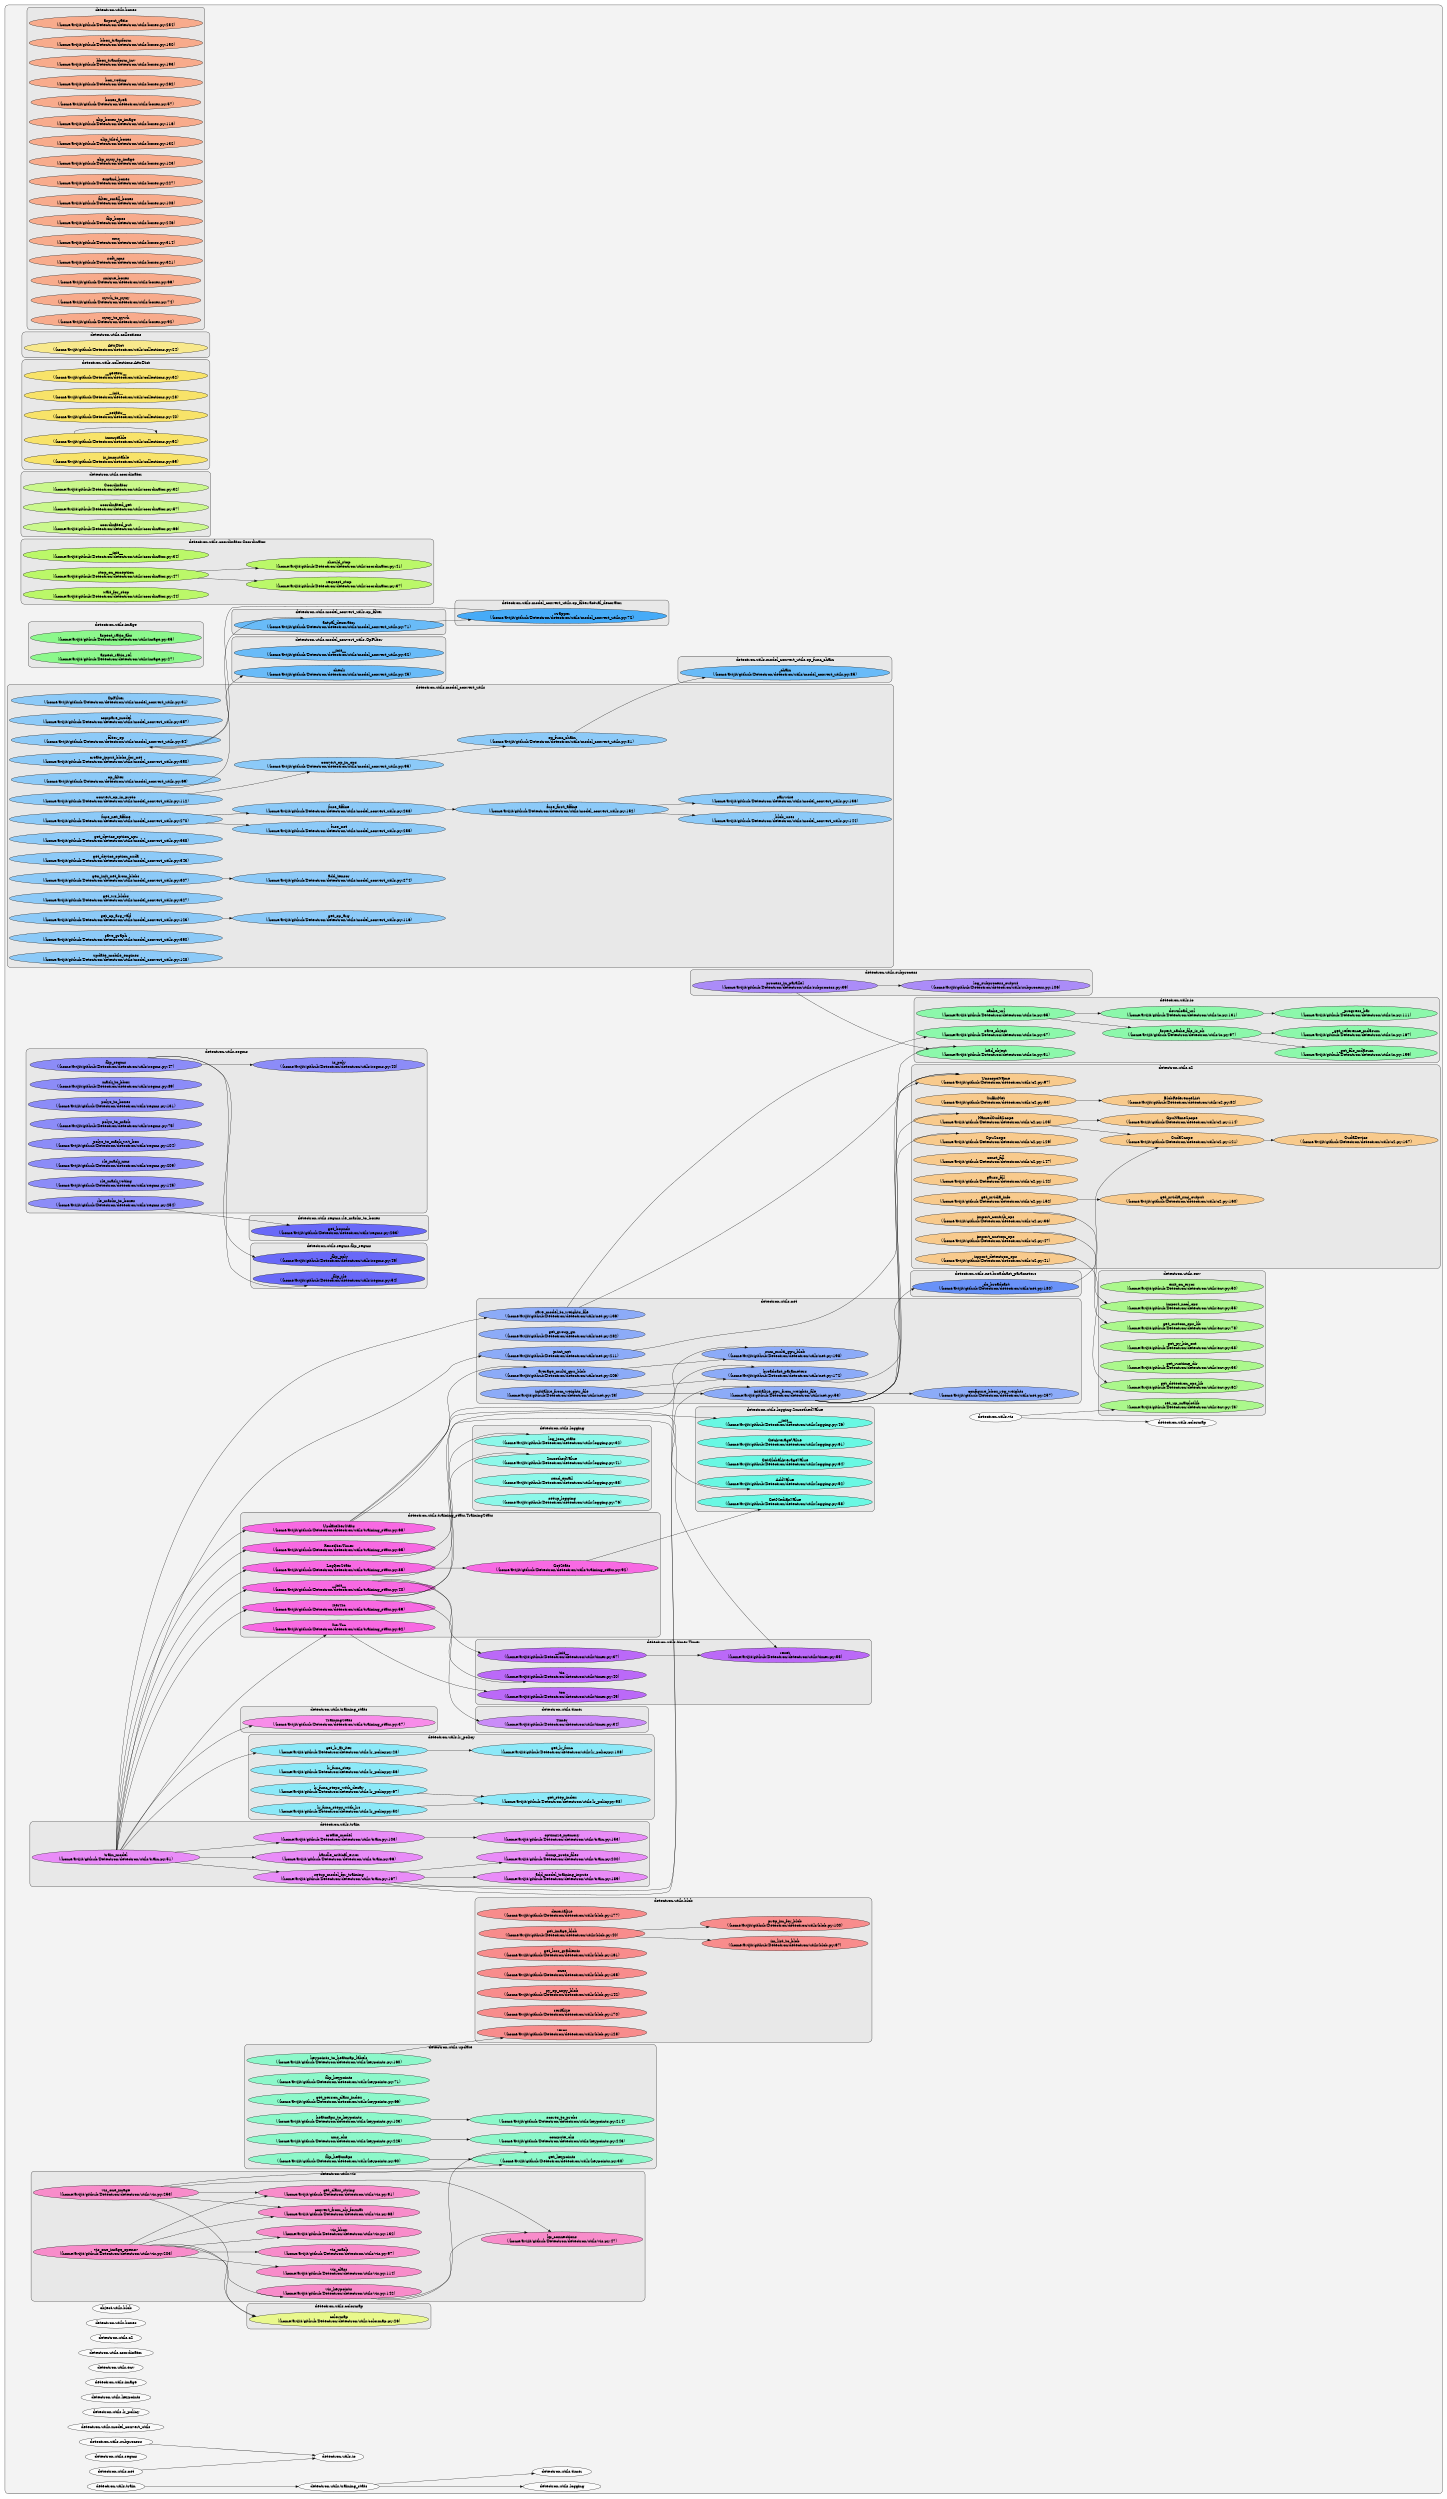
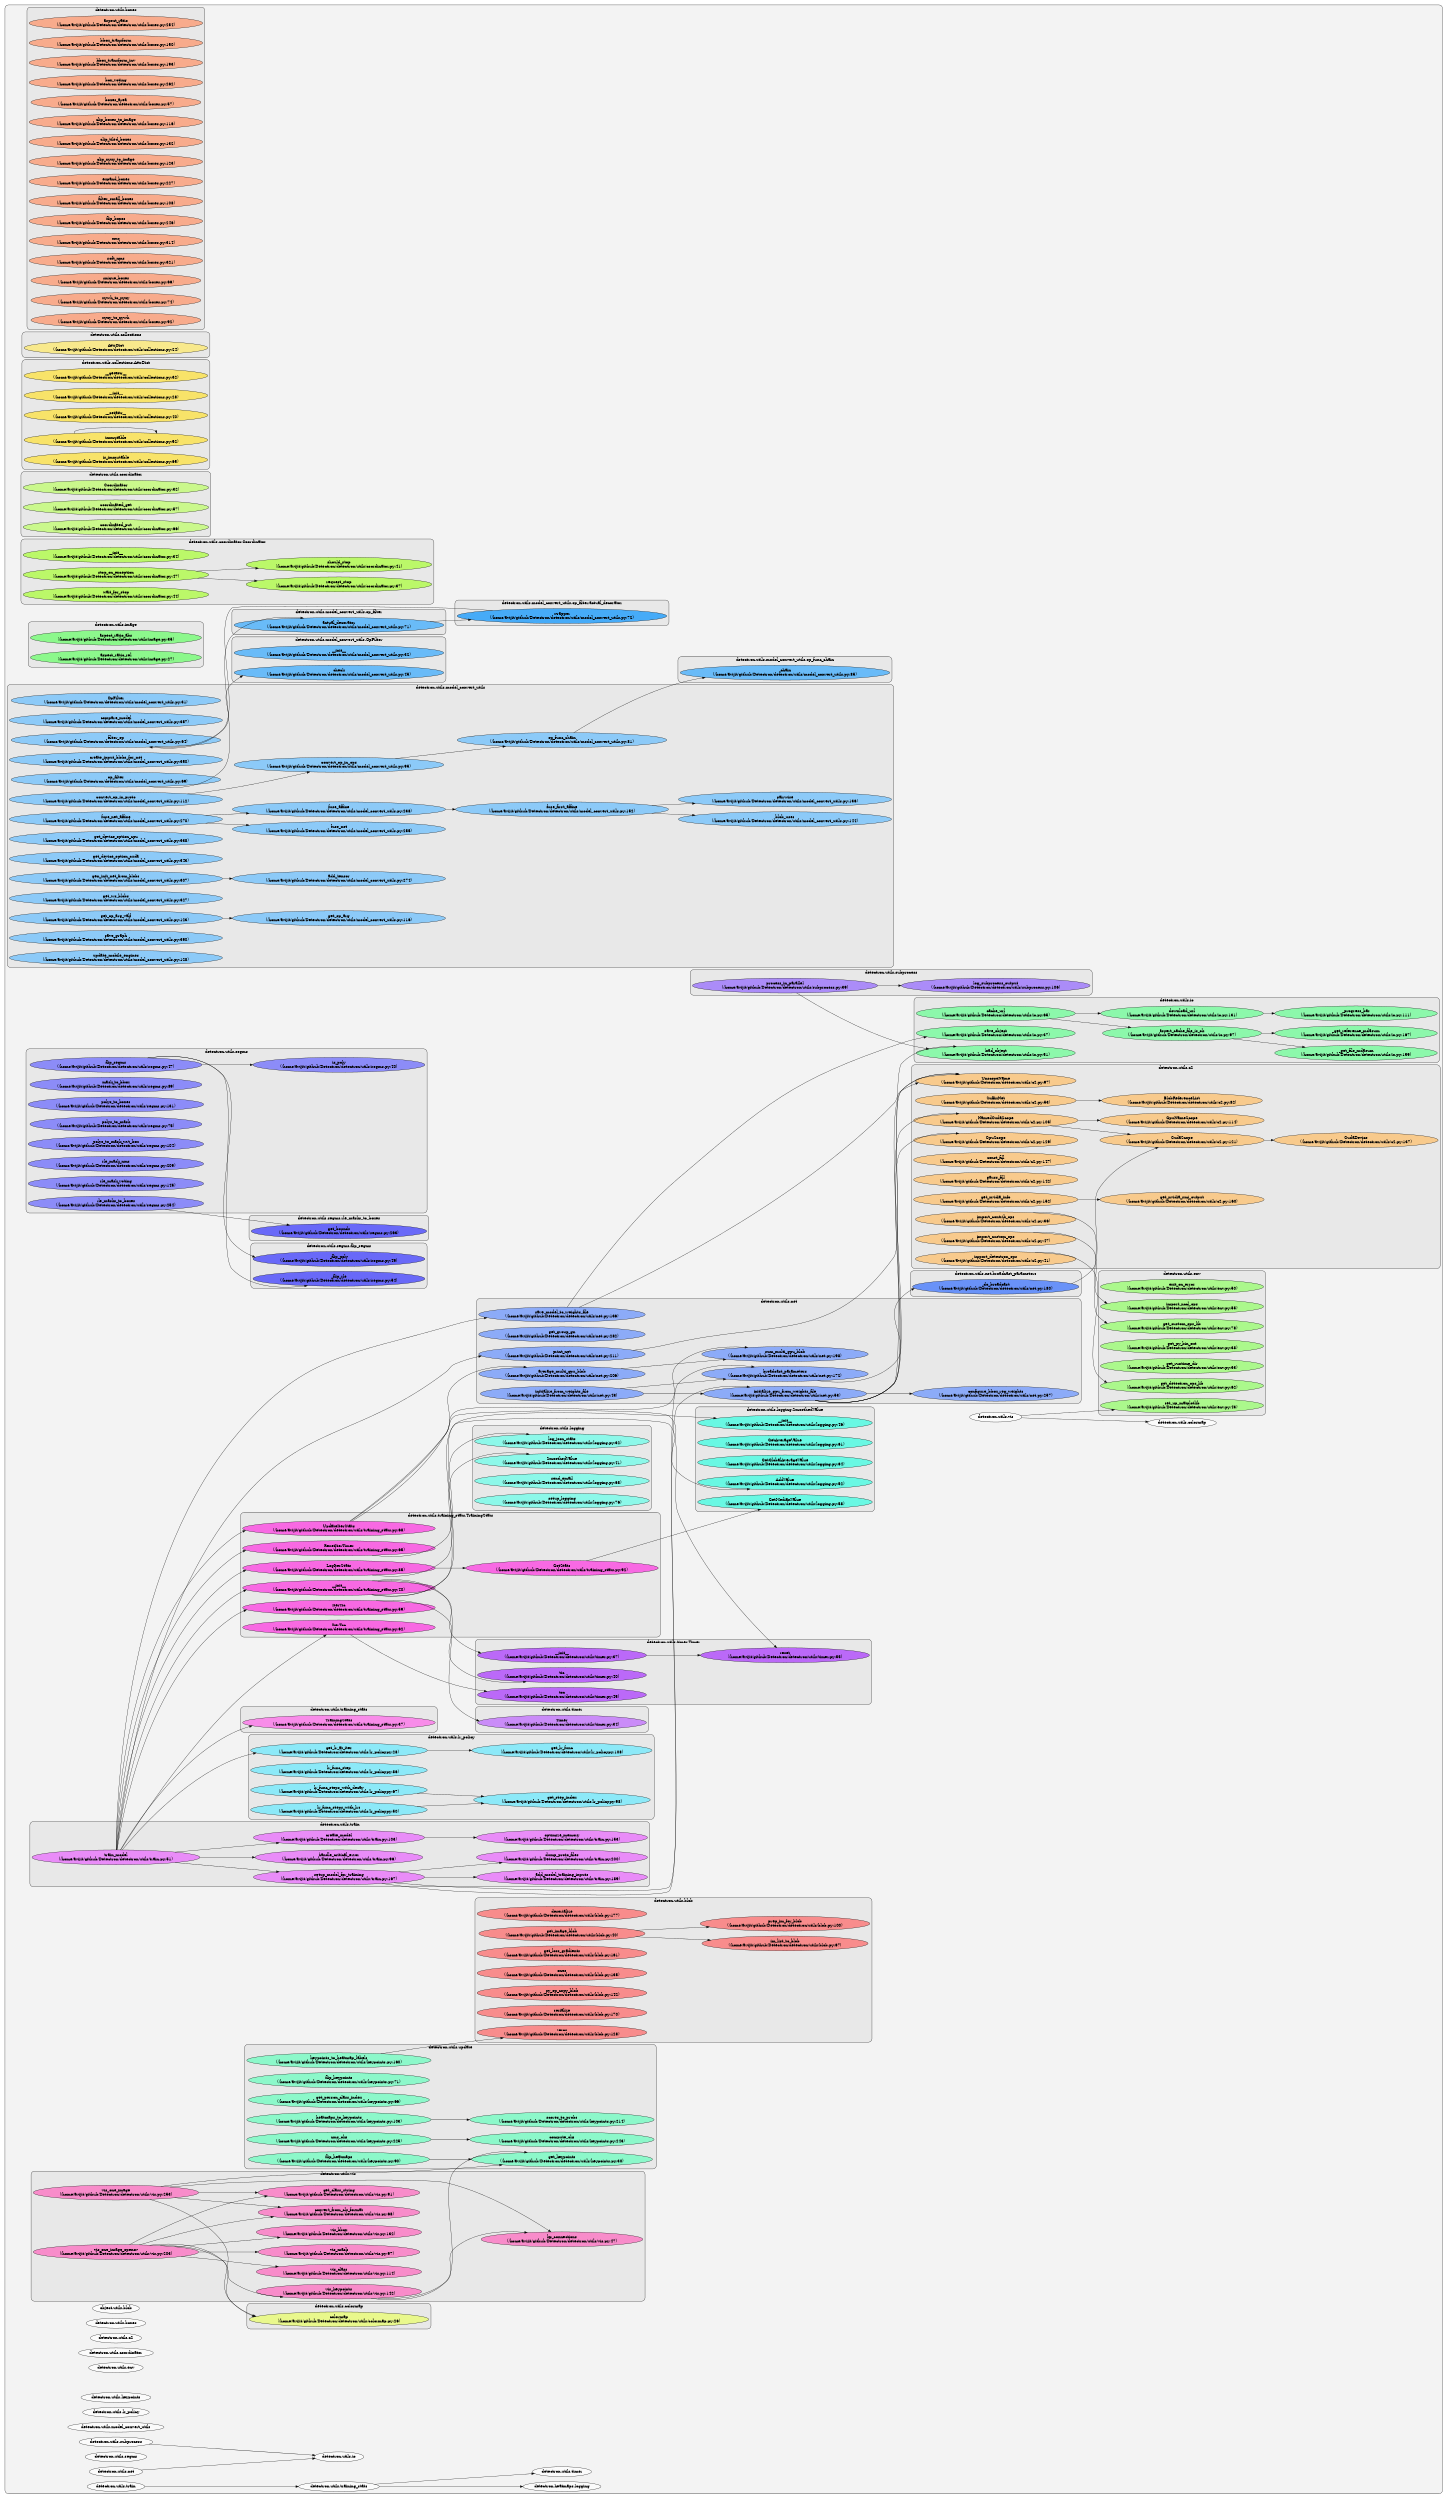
node "detectron.utils.image": removed
node "detectron.utils.logging": label "detectron.utils.logging" -> "detectron.heatmaps.logging"
